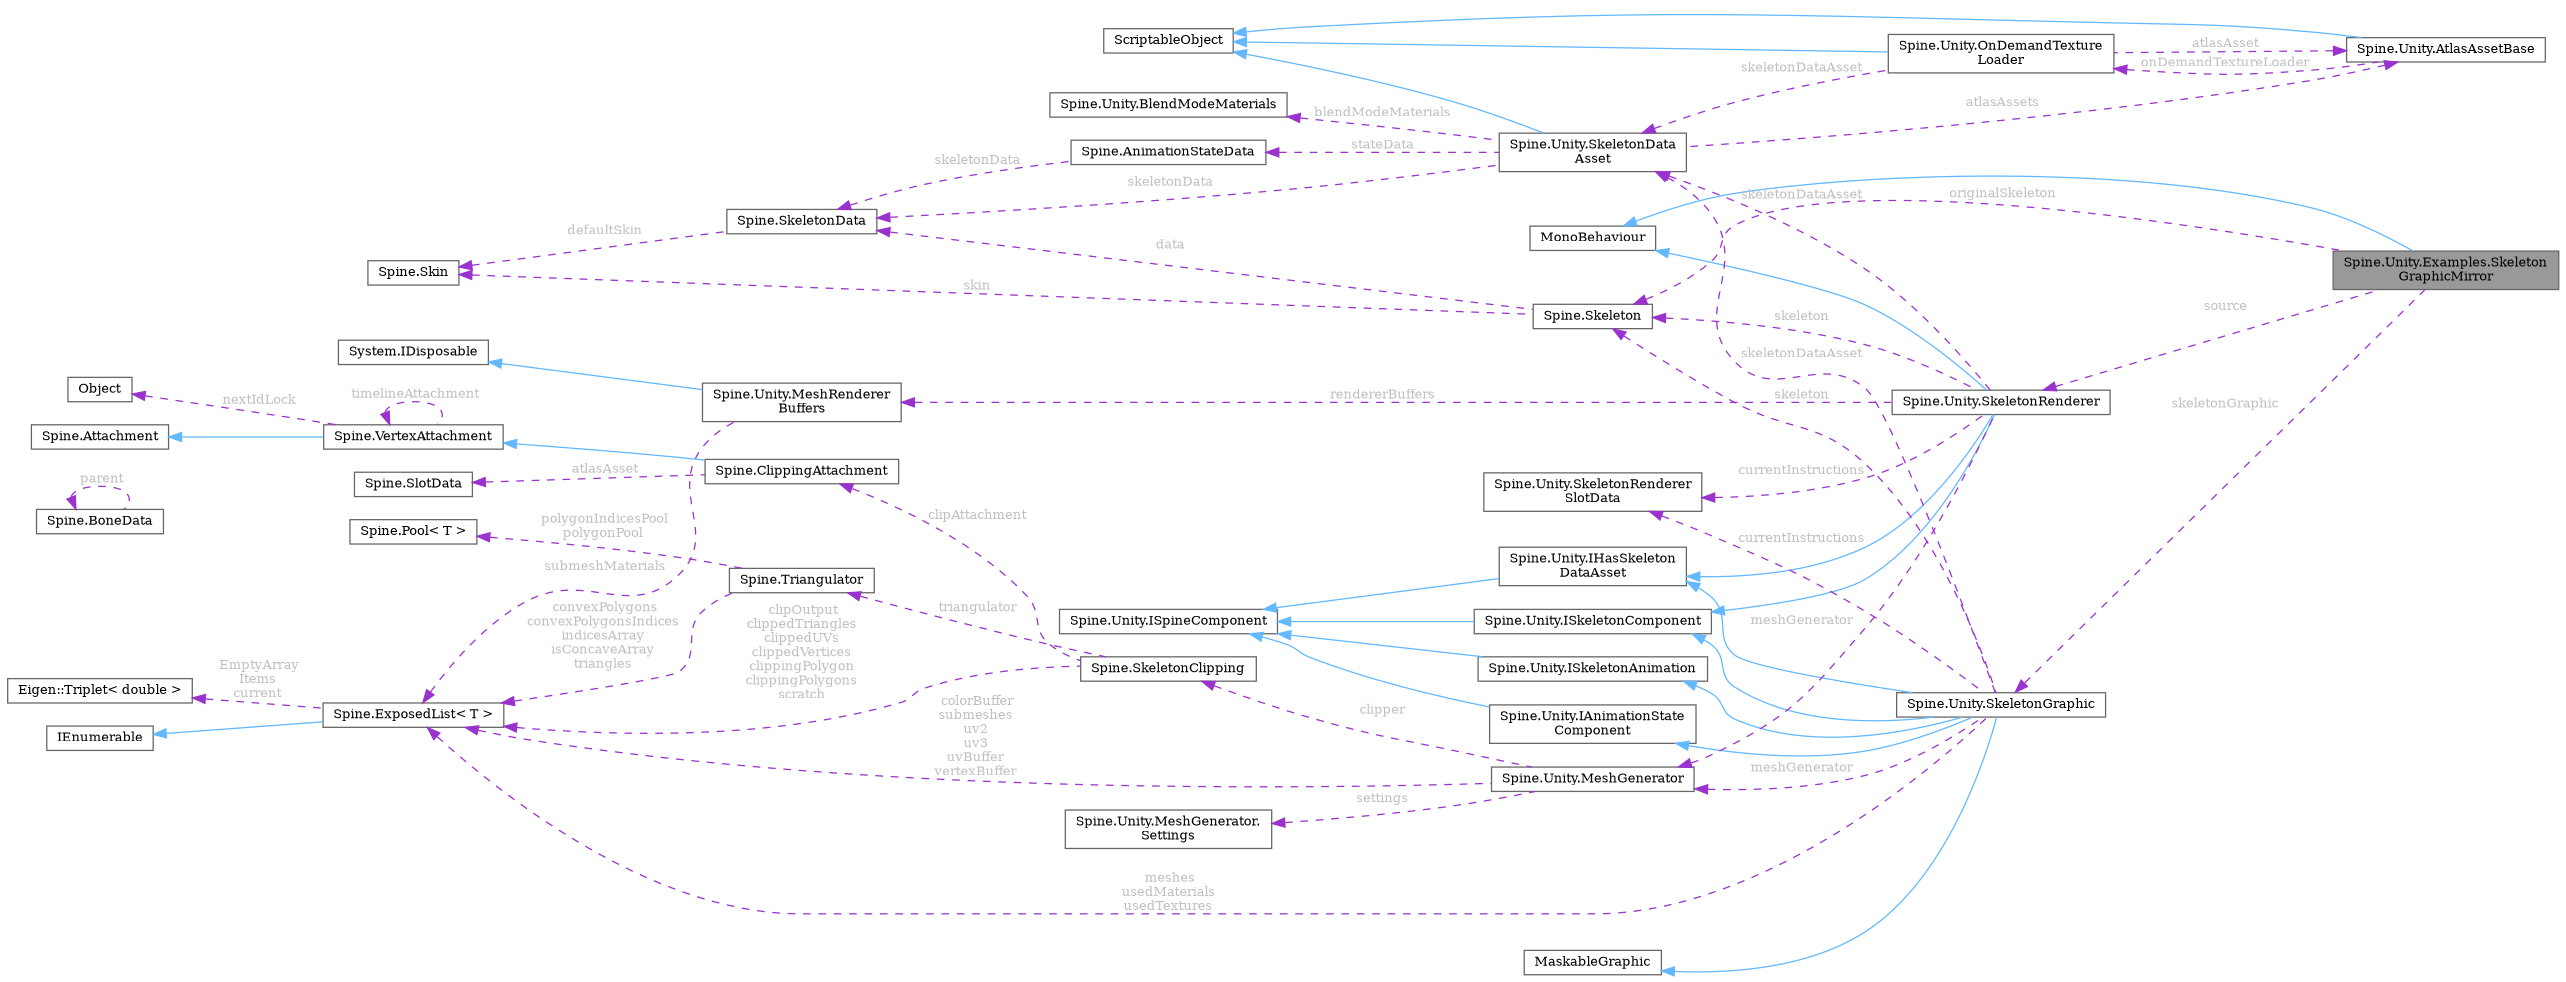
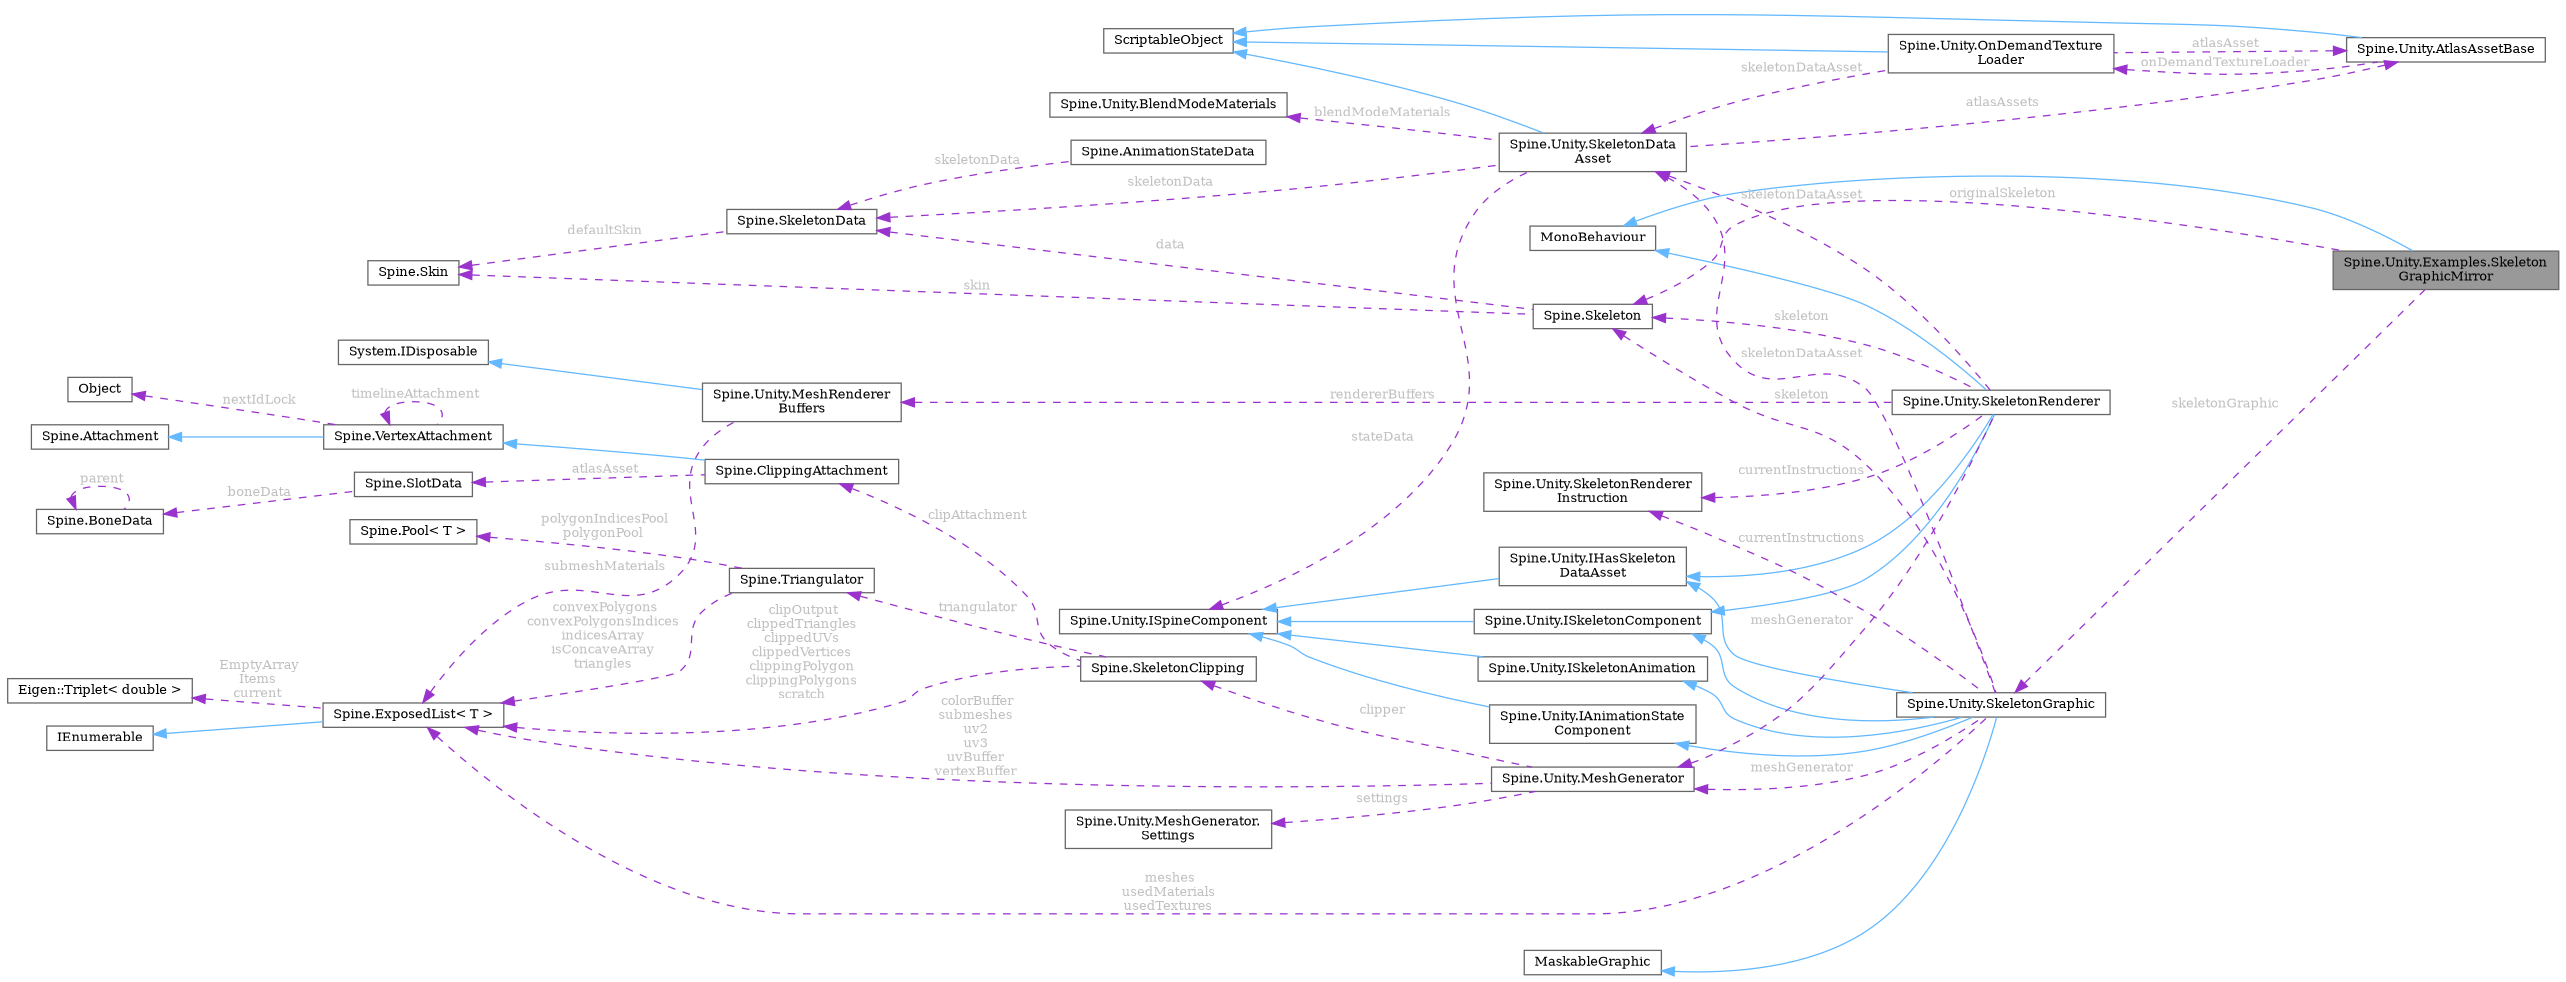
edge "Spine.Unity.SkeletonData Asset" -> "Spine.AnimationStateData": now "Spine.Unity.SkeletonData Asset" -> "Spine.Unity.ISpineComponent"
edge "Spine.Unity.Examples.Skeleton GraphicMirror" -> "Spine.Unity.SkeletonRenderer": removed, label "source"
node "Spine.Unity.SkeletonRenderer SlotData": label "Spine.Unity.SkeletonRenderer SlotData" -> "Spine.Unity.SkeletonRenderer Instruction"
edge "Spine.SlotData" -> "Spine.BoneData": added, label "boneData"
